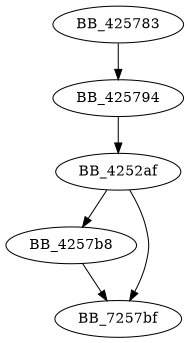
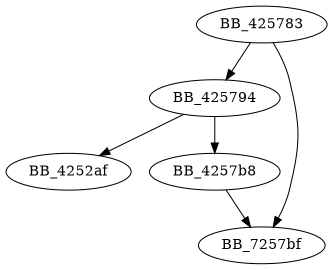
edge "BB_4252af" -> "BB_4257b8": now "BB_425794" -> "BB_4257b8"
edge "BB_4252af" -> "BB_7257bf": now "BB_425783" -> "BB_7257bf"
